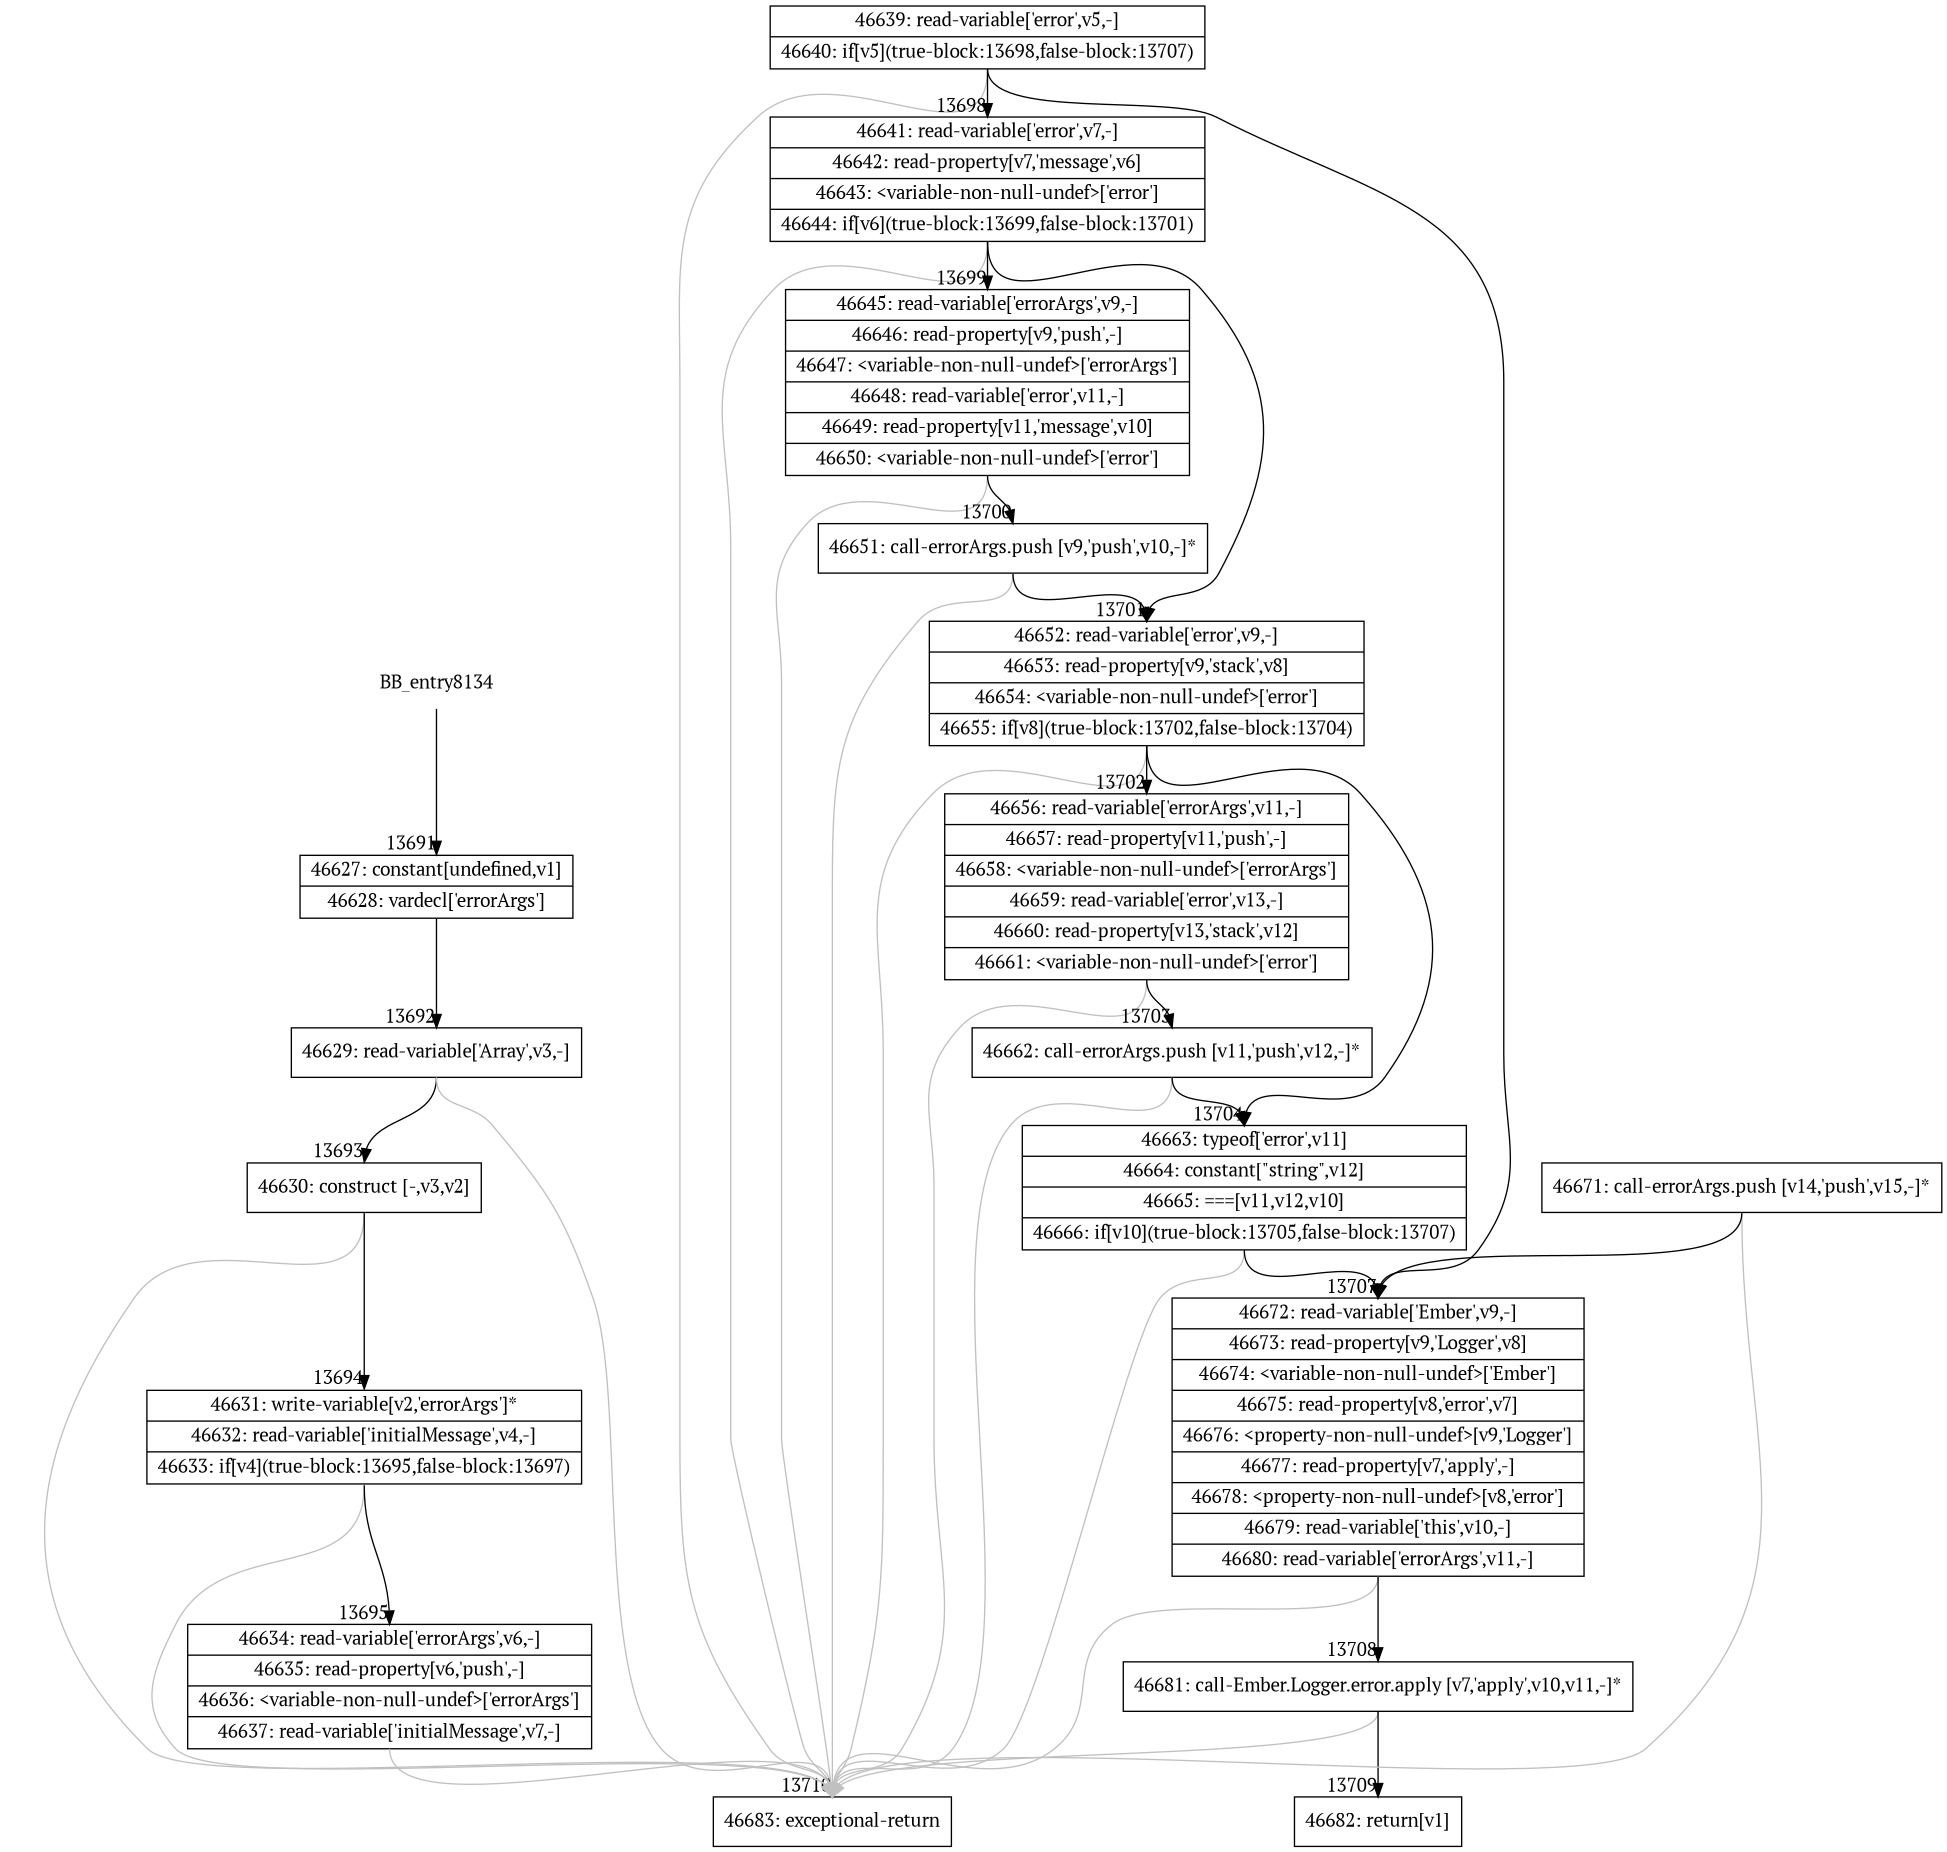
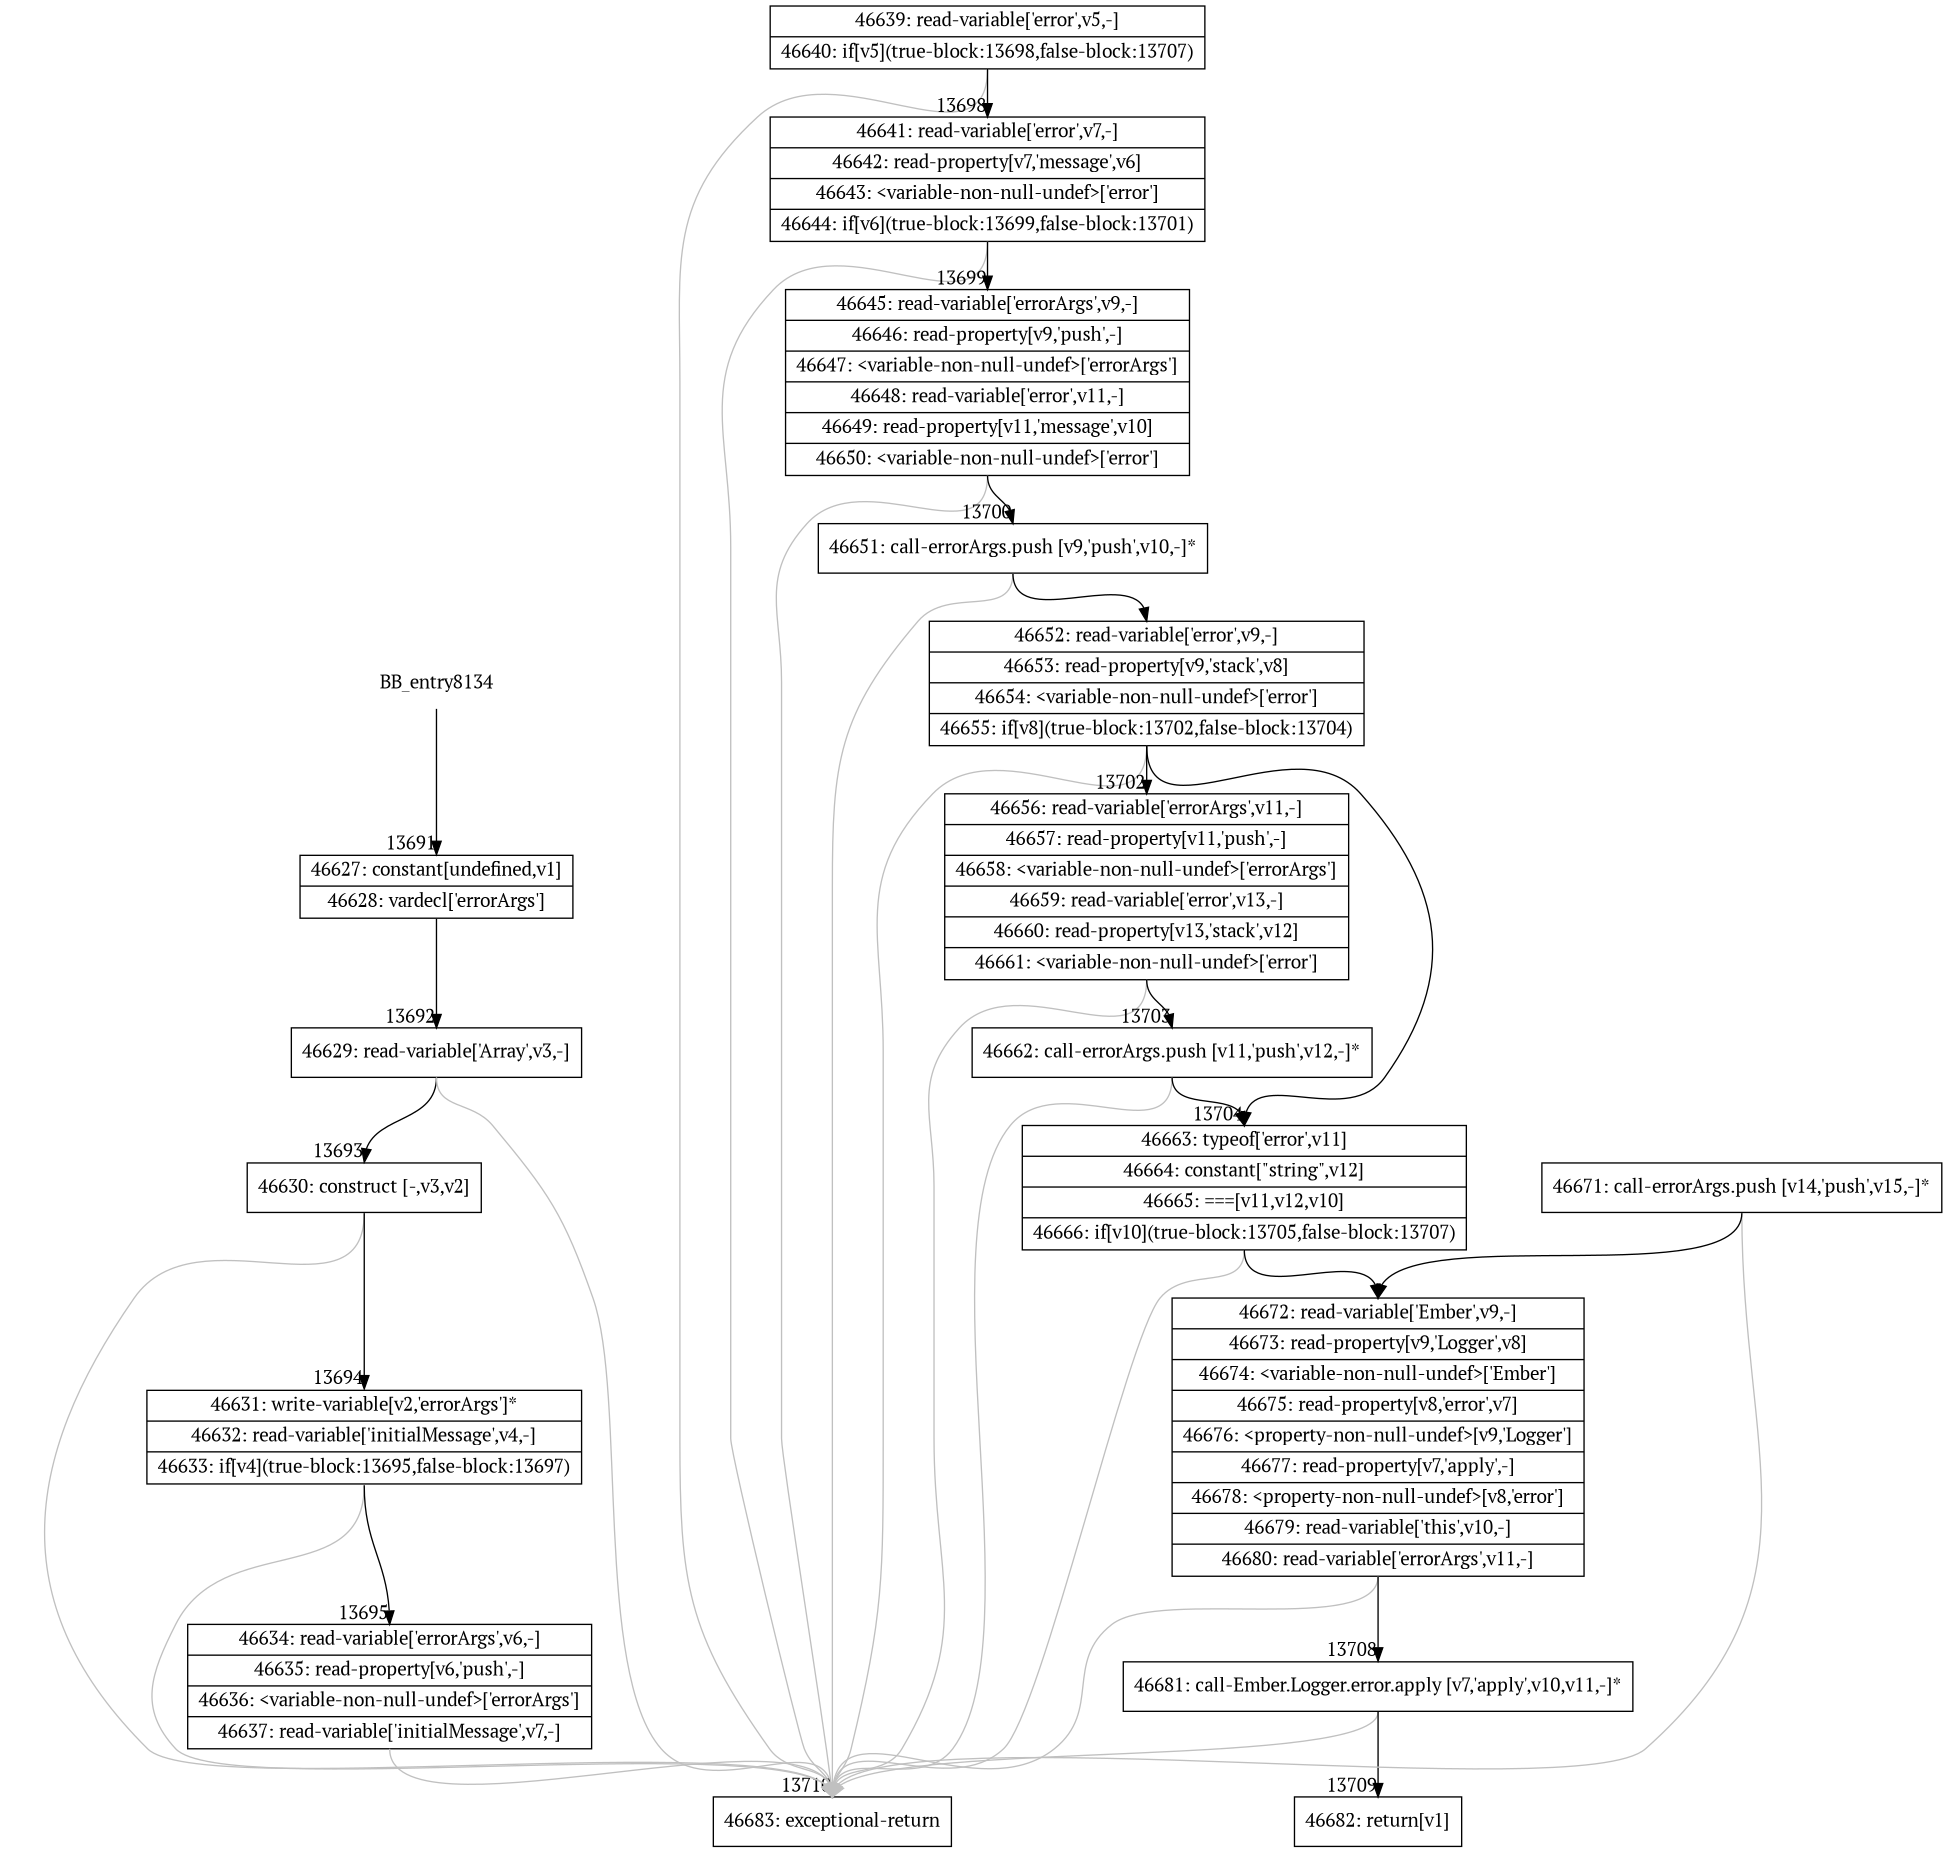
edge "46641: read-variable['error',v7,-]" -> "46652: read-variable['error',v9,-]": removed
edge "46639: read-variable['error',v5,-]" -> "46672: read-variable['Ember',v9,-]": removed
